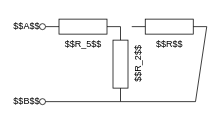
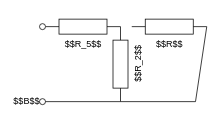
node "$$A$$": removed
